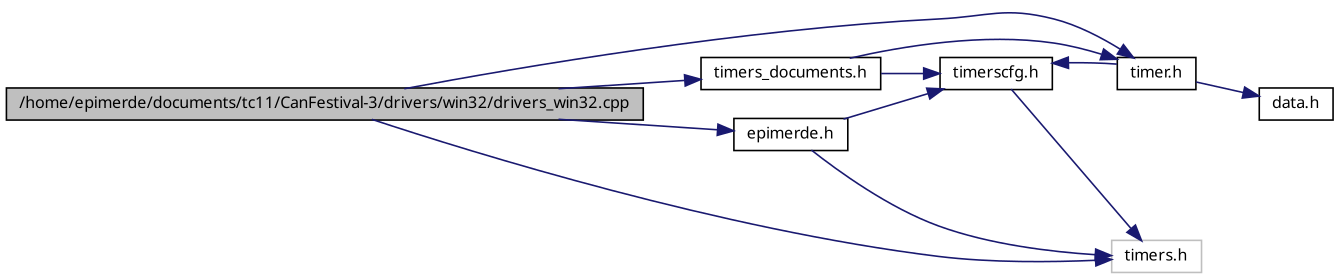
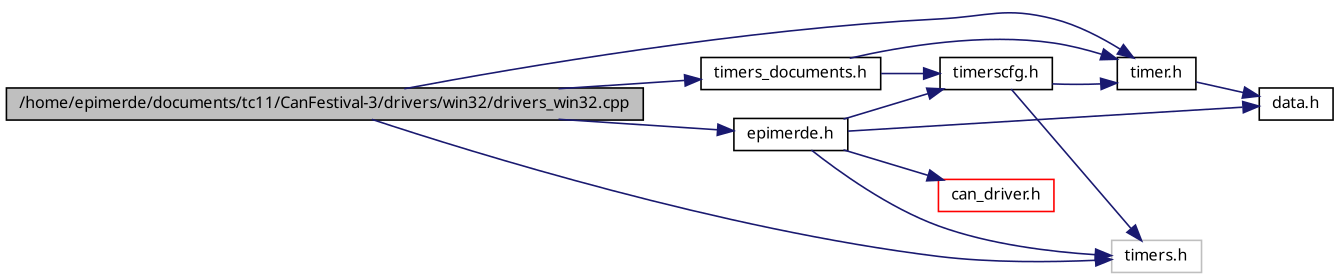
edge "timer.h" -> "timerscfg.h": reversed
edge "epimerde.h" -> "data.h": added
node "can_driver.h": added
